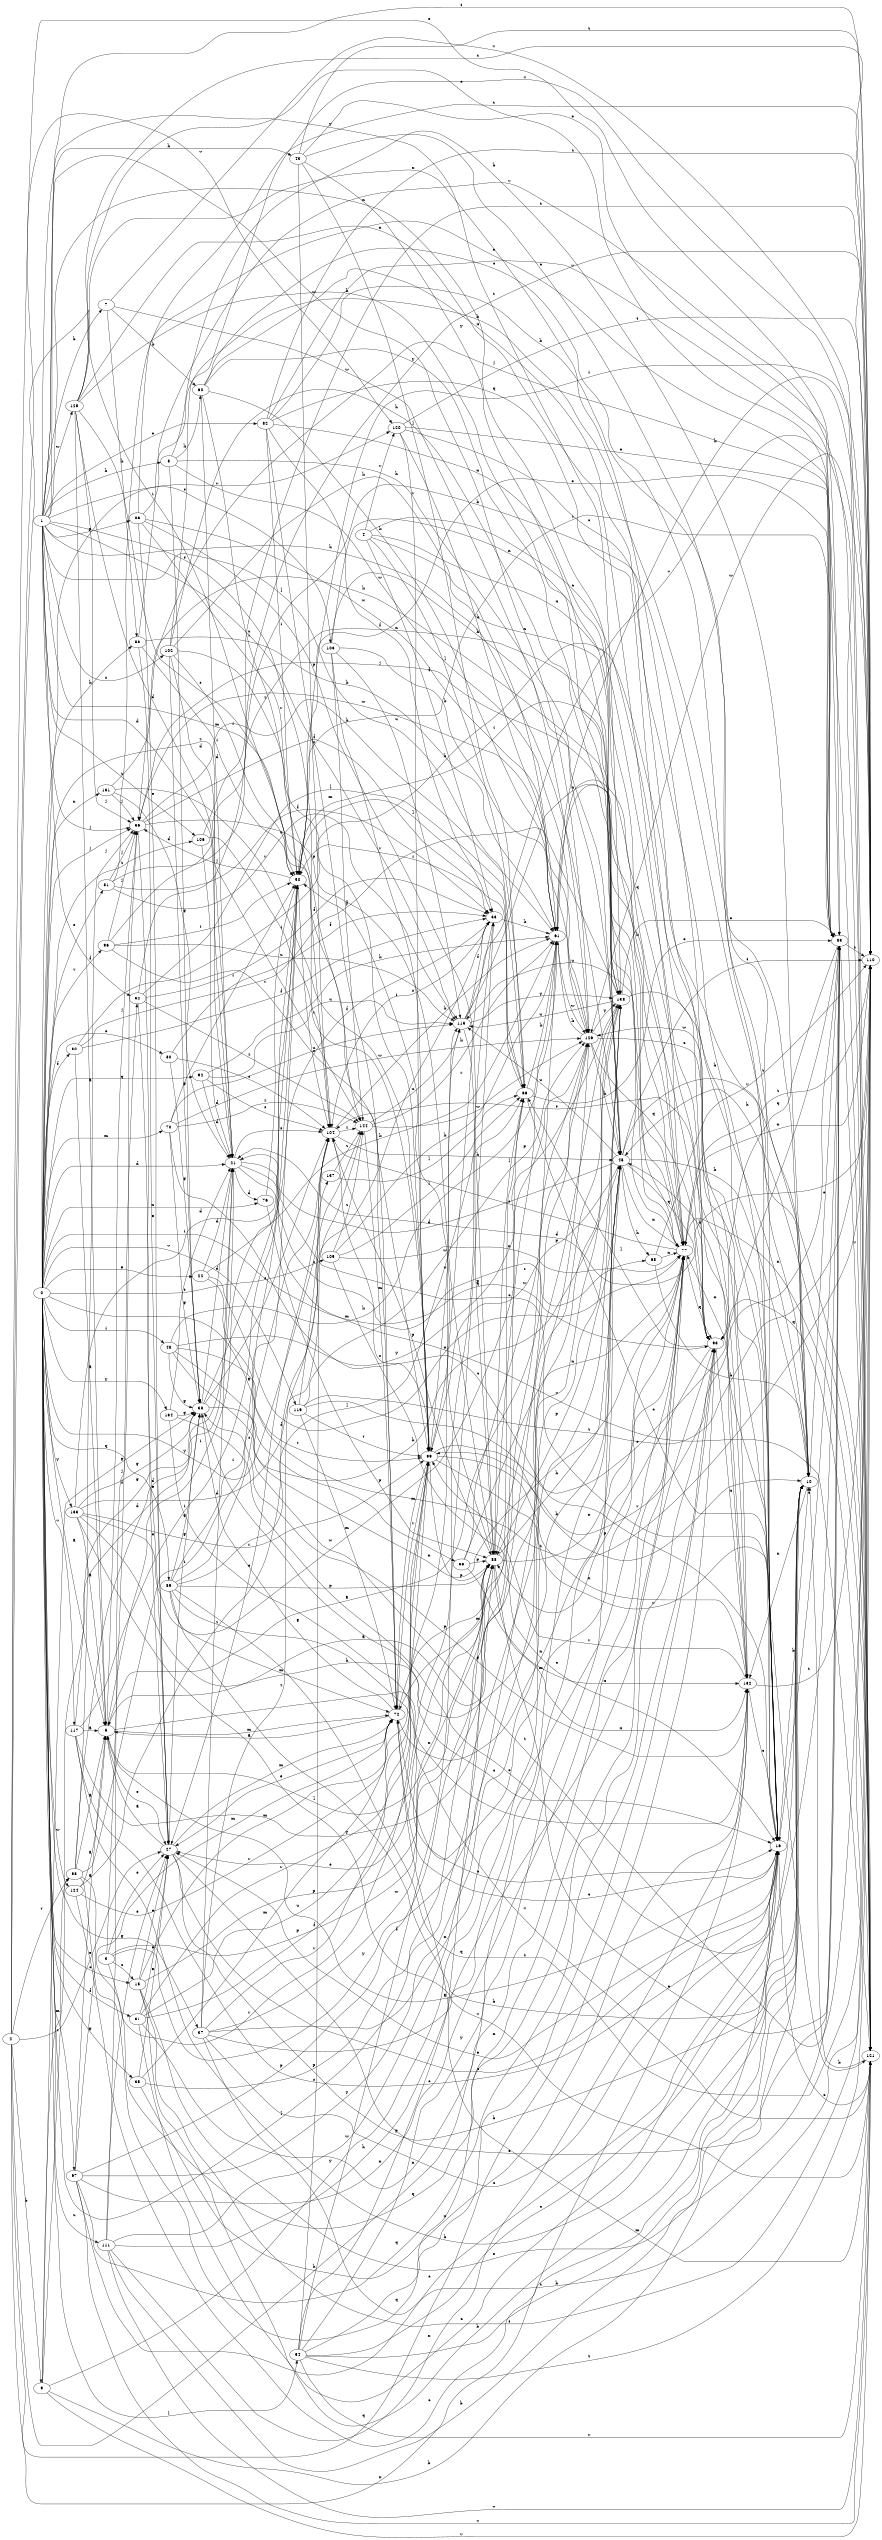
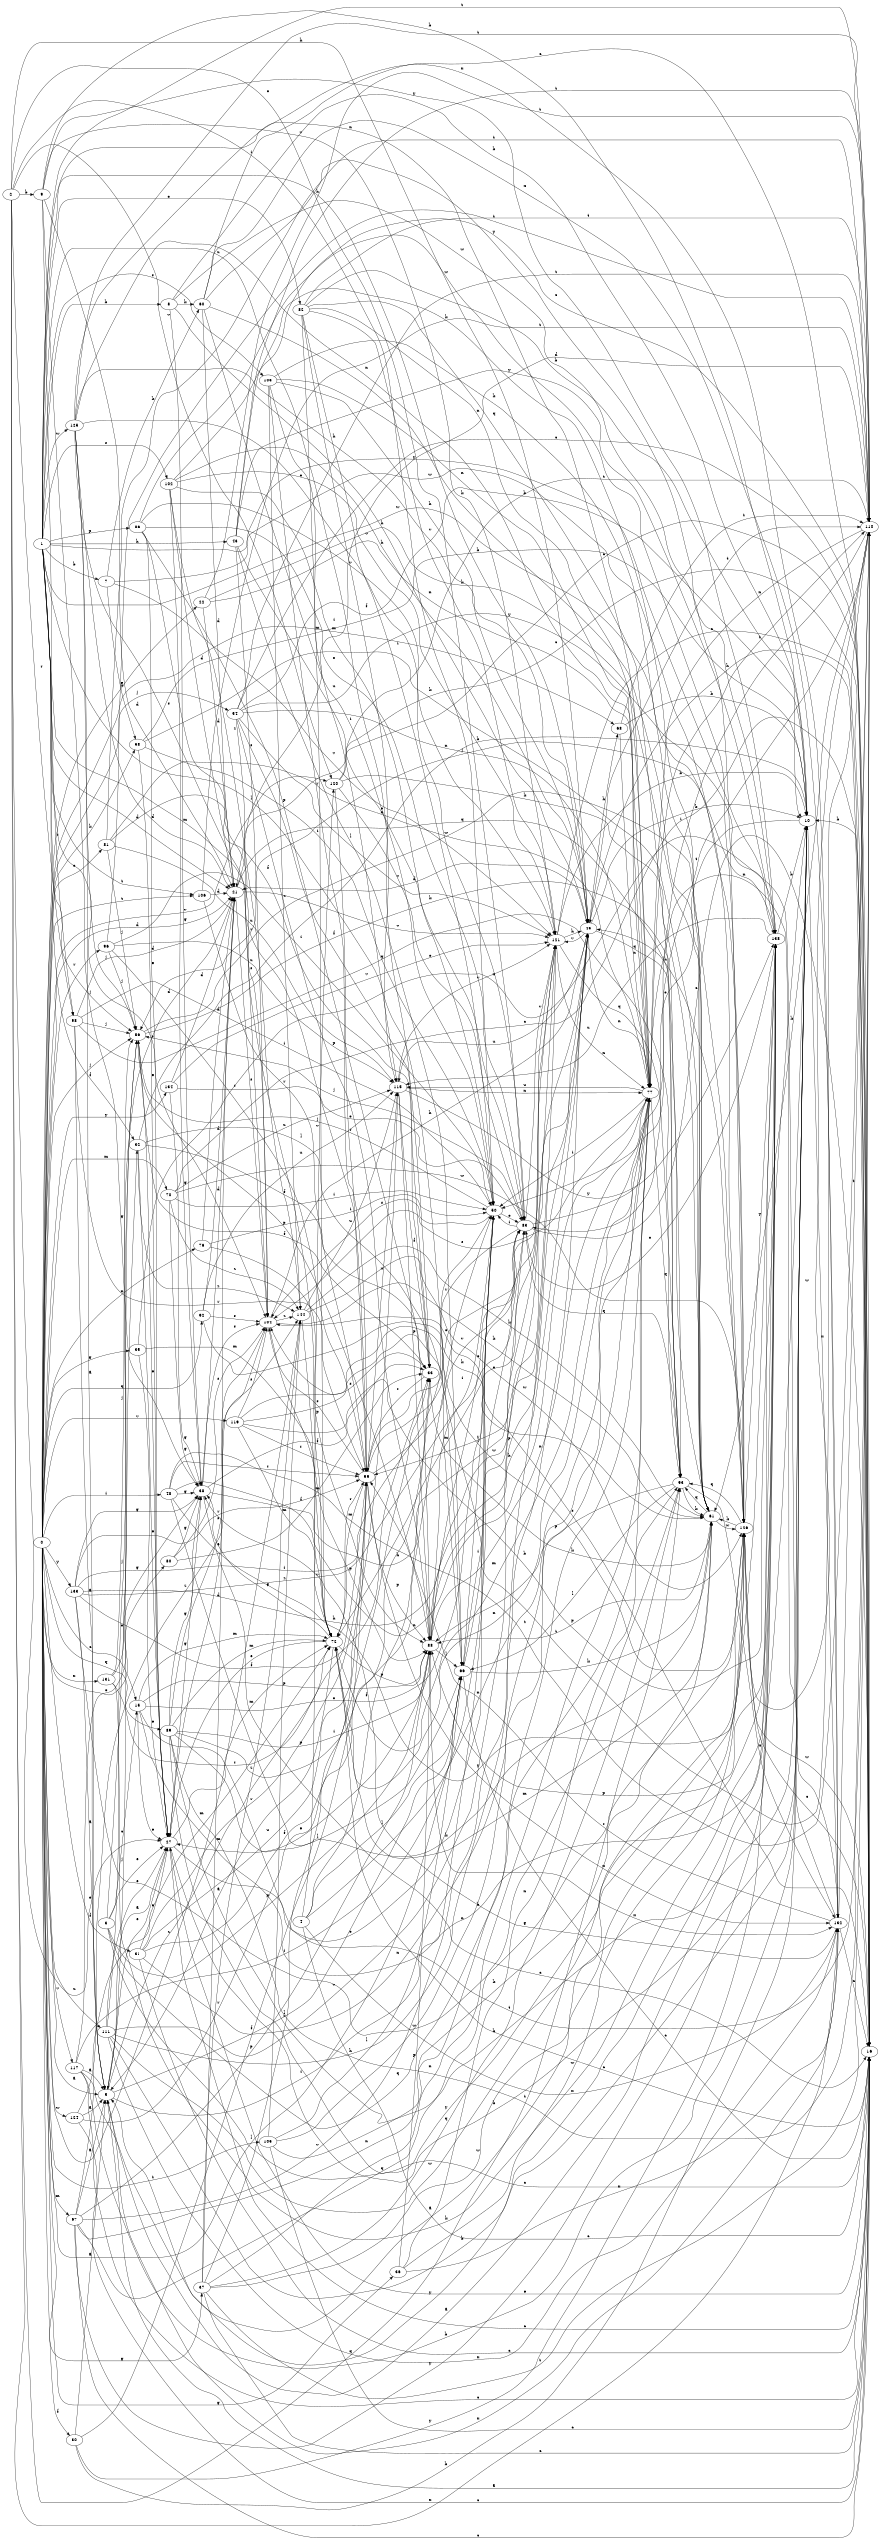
node "137": removed
edge "21" -> "76": reversed
edge "3" -> "32": label "f" -> "o"
edge "35" -> "88": removed, label "p"
